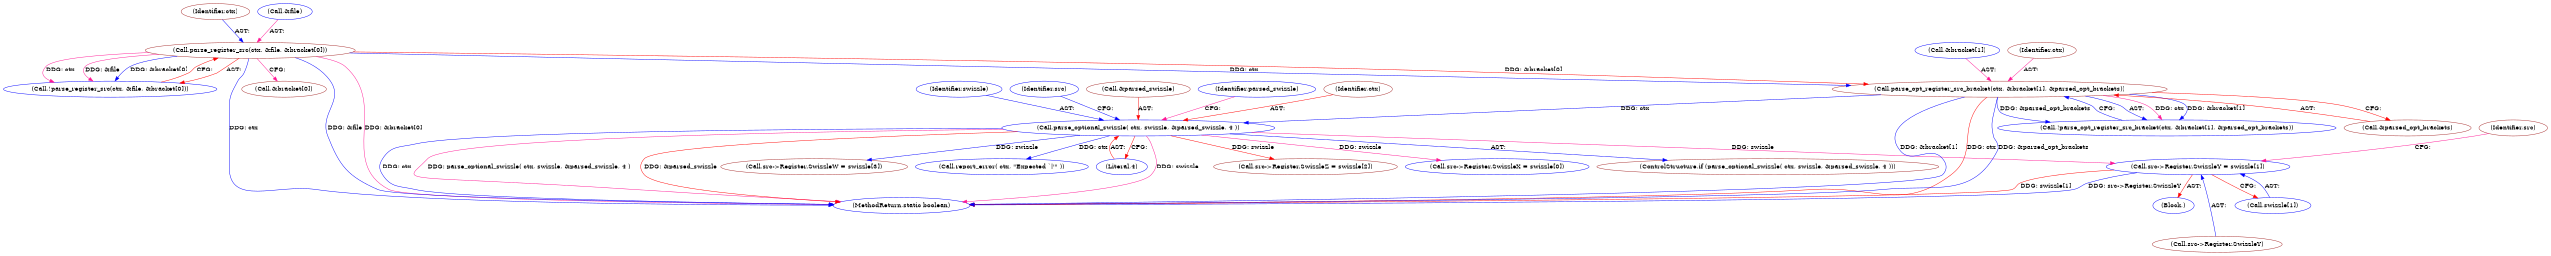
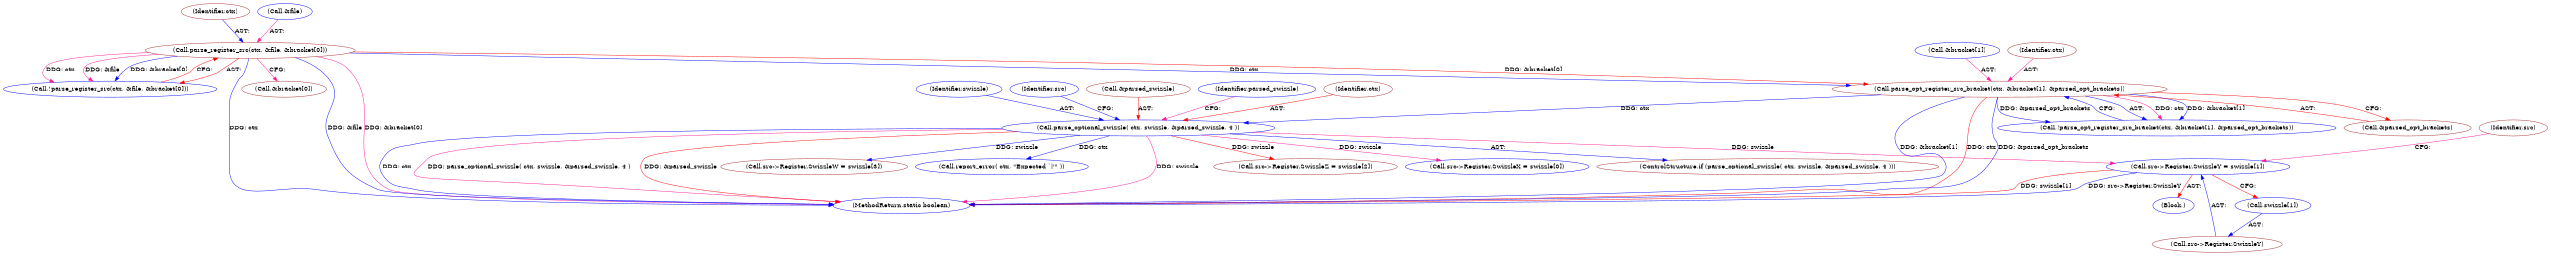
node "(Literal,4)": removed
edge "(Call,swizzle[1])" -> "(Call,src->Register.SwizzleY = swizzle[1])": now "(Call,swizzle[1])" -> "(Call,src->Register.SwizzleY)"
